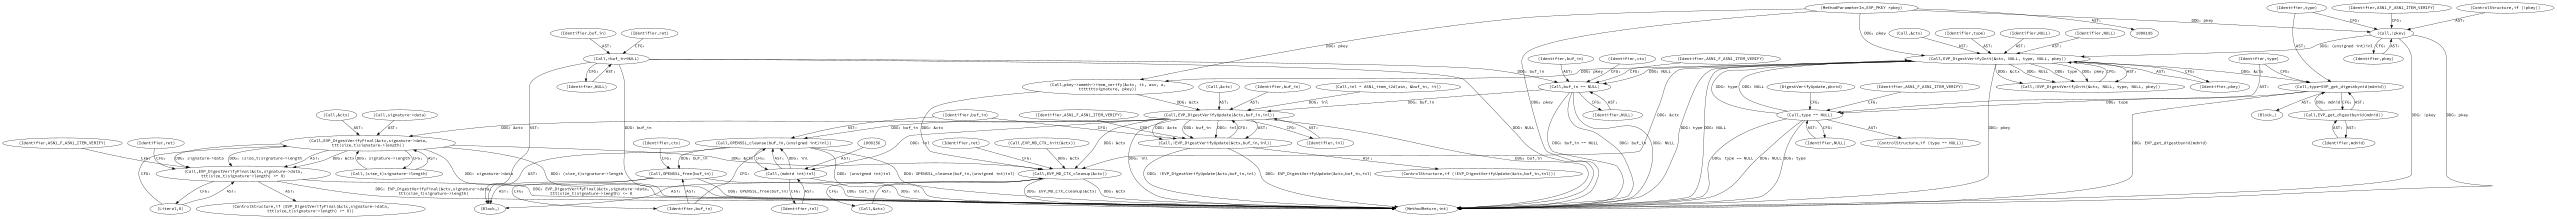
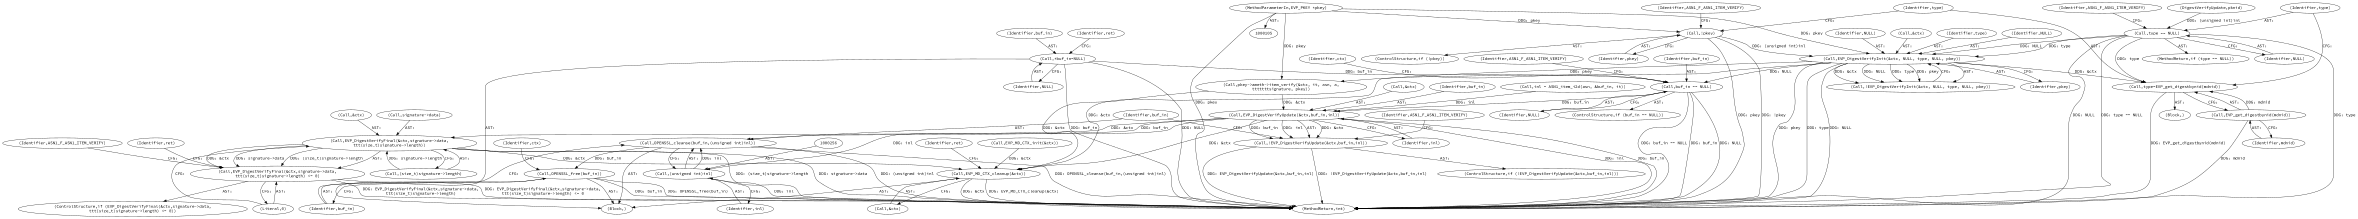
edge "(ControlStructure,if (!pkey))" -> "(Call,!pkey)": reversed
edge "(Call,type=EVP_get_digestbynid(mdnid))" -> "(Call,type == NULL)": reversed
edge "(DigestVerifyUpdate,pknid)" -> "(Call,type == NULL)": label "CFG: " -> "DDG: (unsigned int)inl"
node "(ControlStructure,if (buf_in == NULL))": added
edge "(Call,EVP_get_digestbynid(mdnid))" -> "(Identifier,mdnid)": label "AST: " -> "CFG: "
edge "(Call,!EVP_DigestVerifyUpdate(&ctx,buf_in,inl))" -> "(Call,EVP_DigestVerifyUpdate(&ctx,buf_in,inl))": removed, label "CFG:"
node "(ControlStructure,if (type == NULL))": label "(ControlStructure,if (type == NULL))" -> "(MethodReturn,if (type == NULL))"
node "(Call,(mdnid int)inl)": label "(Call,(mdnid int)inl)" -> "(Call,(unsigned int)inl)"
edge "(Call,EVP_get_digestbynid(mdnid))" -> "(MethodReturn,int)": added, label "DDG: mdnid"
